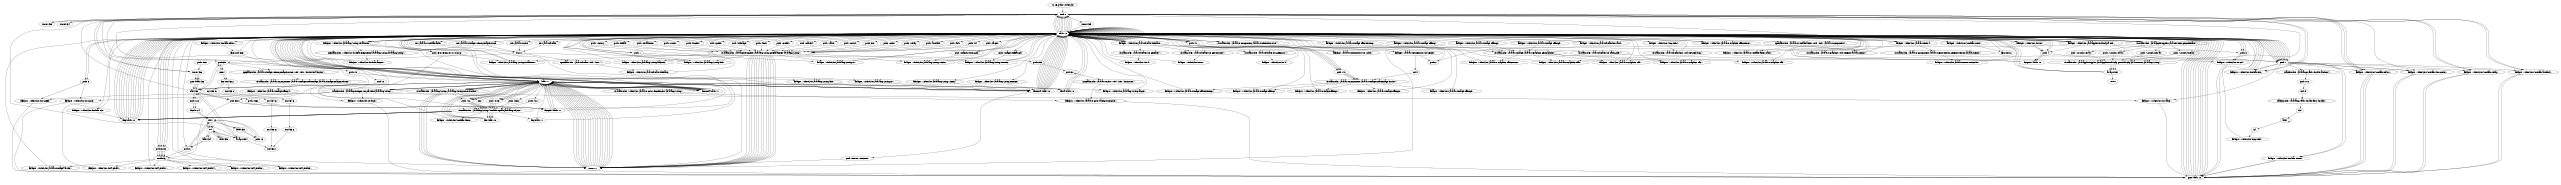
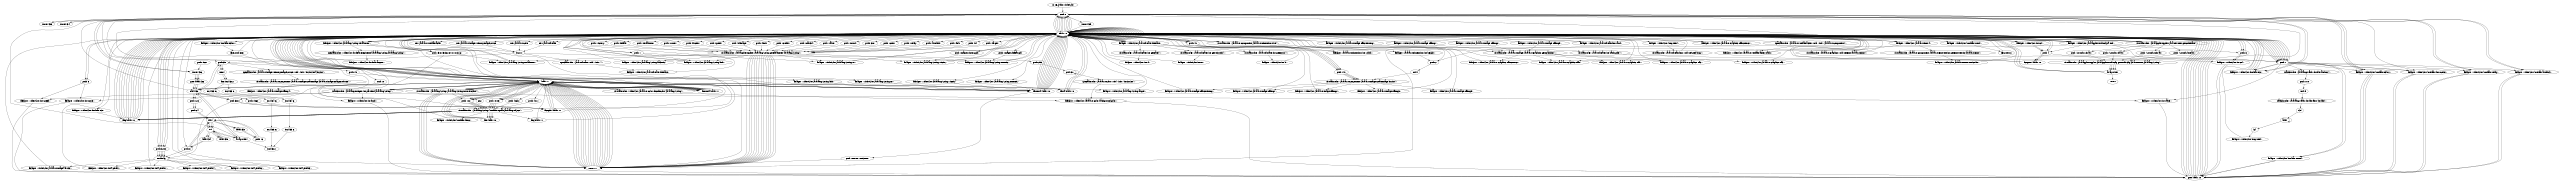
edge "fieldget <java.awt.Dimension: int height>" -> "mul.i": now "push 2" -> "mul.i"
node "bkcolor 24": label "bkcolor 24" -> "push 24"
